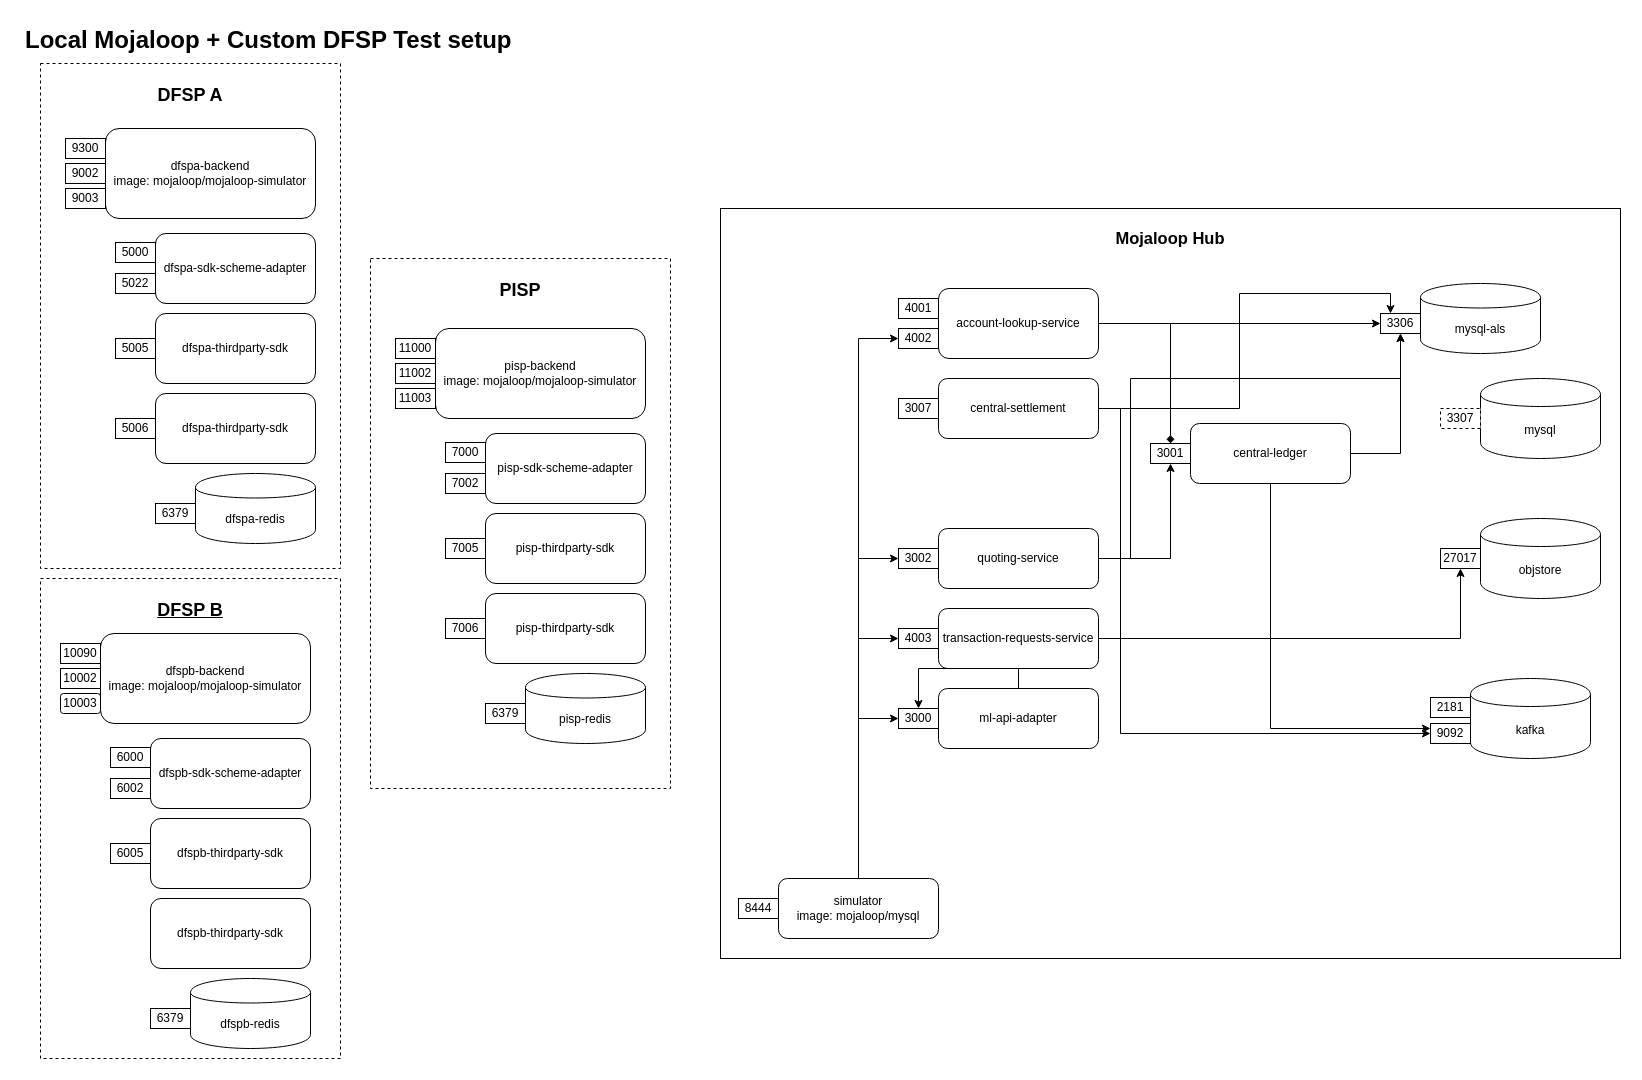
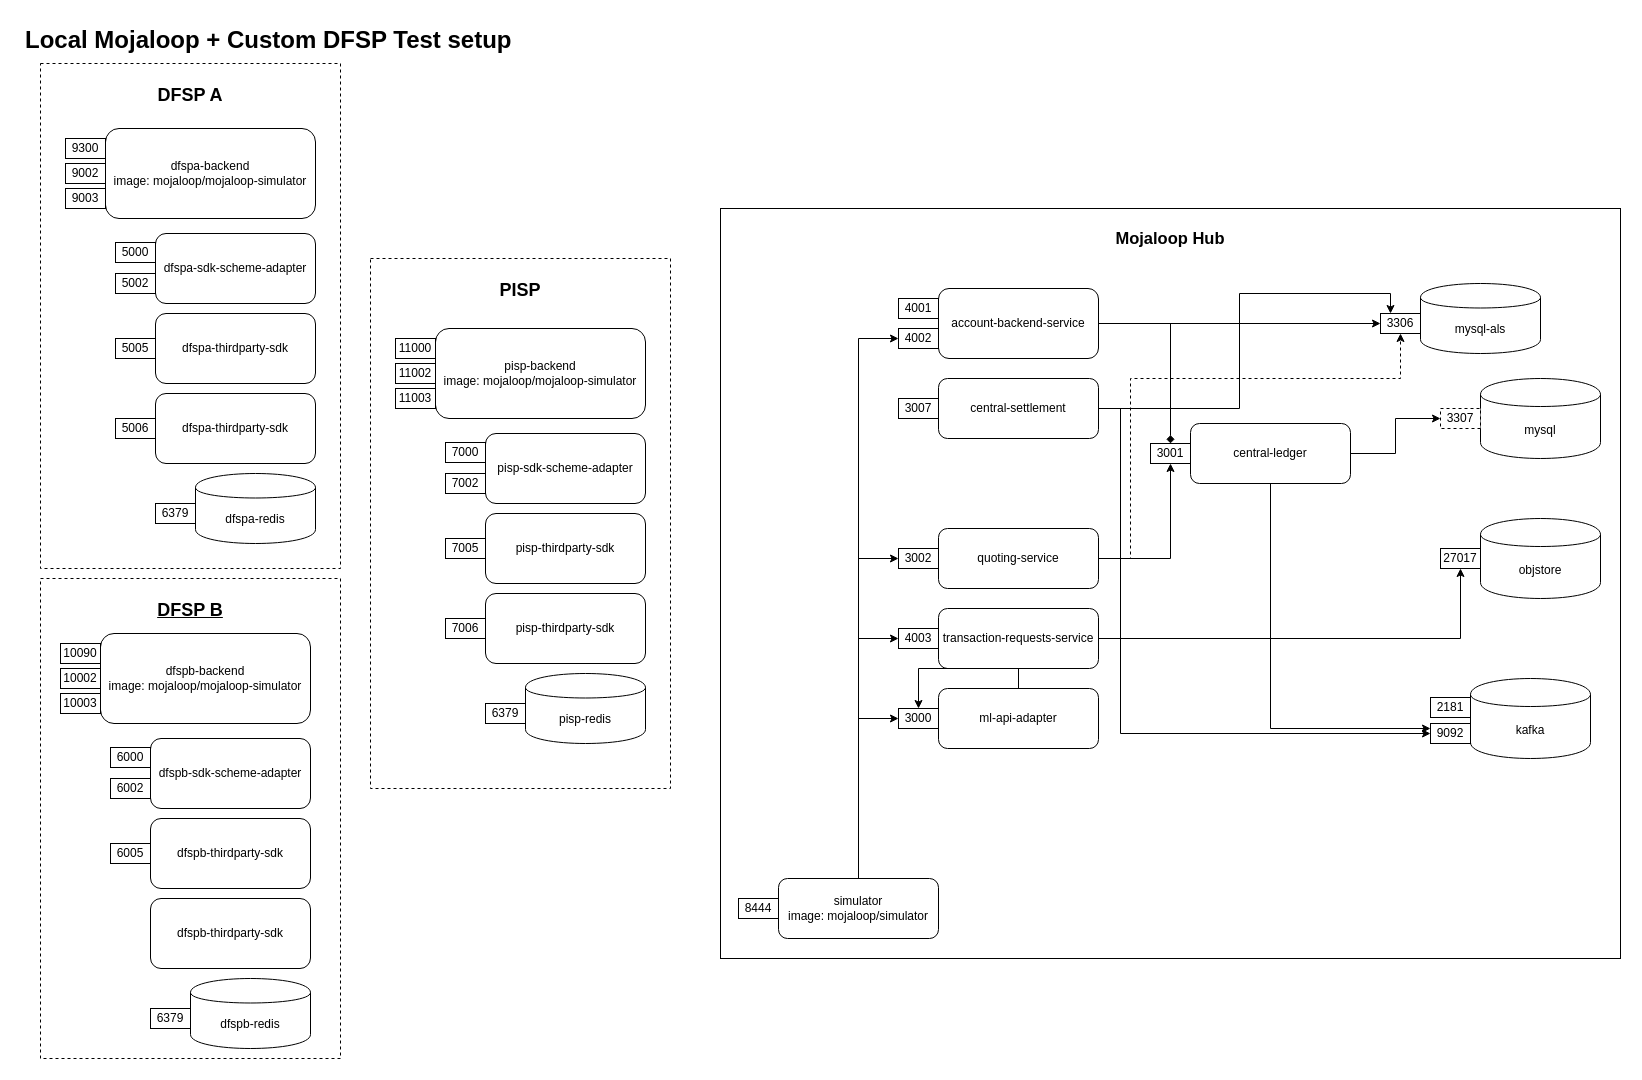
node "5022": label "5022" -> "5002"
node "account-lookup-service": label "account-lookup-service" -> "account-backend-service"
edge "quoting-service" -> "3306": style solid -> dashed
edge "central-ledger" -> "3306": now "central-ledger" -> "3307"
node "10003": shape rounded rectangle -> rectangle
node "simulator image: mojaloop/mysql": label "simulator image: mojaloop/mysql" -> "simulator image: mojaloop/simulator"
